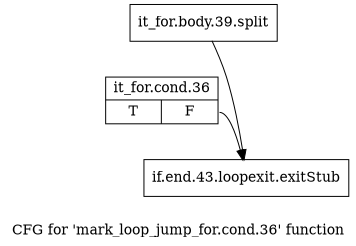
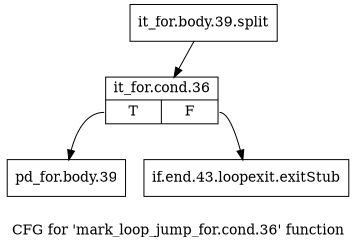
edge "it_for.body.39.split" -> "if.end.43.loopexit.exitStub": now "it_for.body.39.split" -> "it_for.cond.36"
node "pd_for.body.39": added
